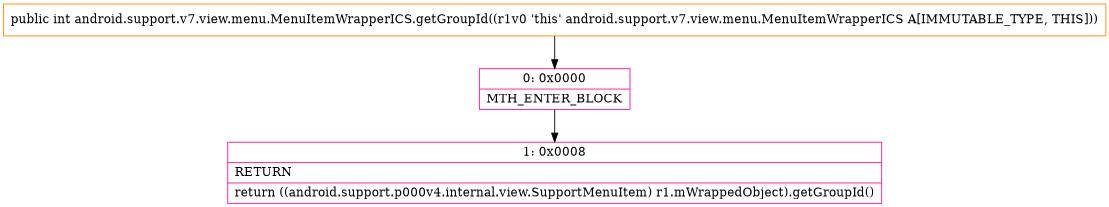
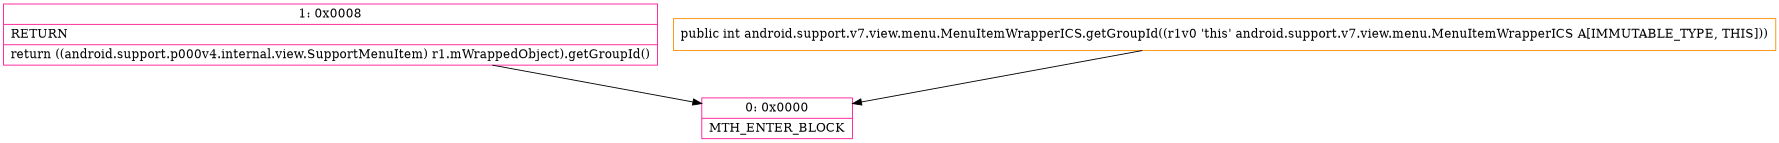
edge "0: 0x0000" -> "1: 0x0008": reversed
